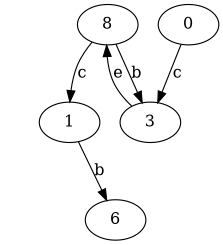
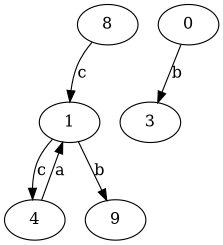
edge "8" -> "3": removed, label "b"
edge "0" -> "3": label "c" -> "b"
edge "3" -> "8": removed, label "e"
node "4": added
node "6": label "6" -> "9"
